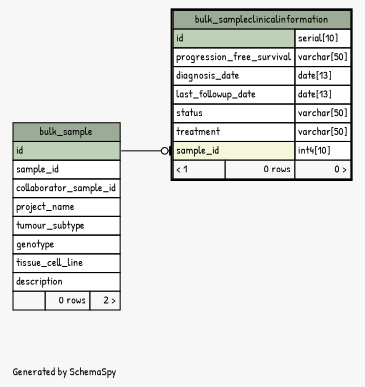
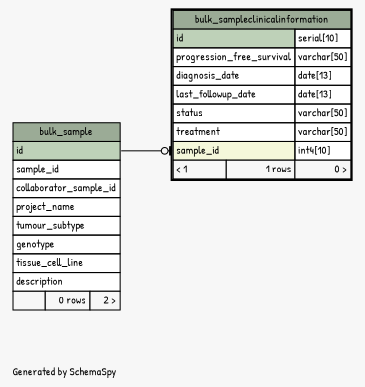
node "bulk_sampleclinicalinformation": text "0 rows" -> "1 rows"
